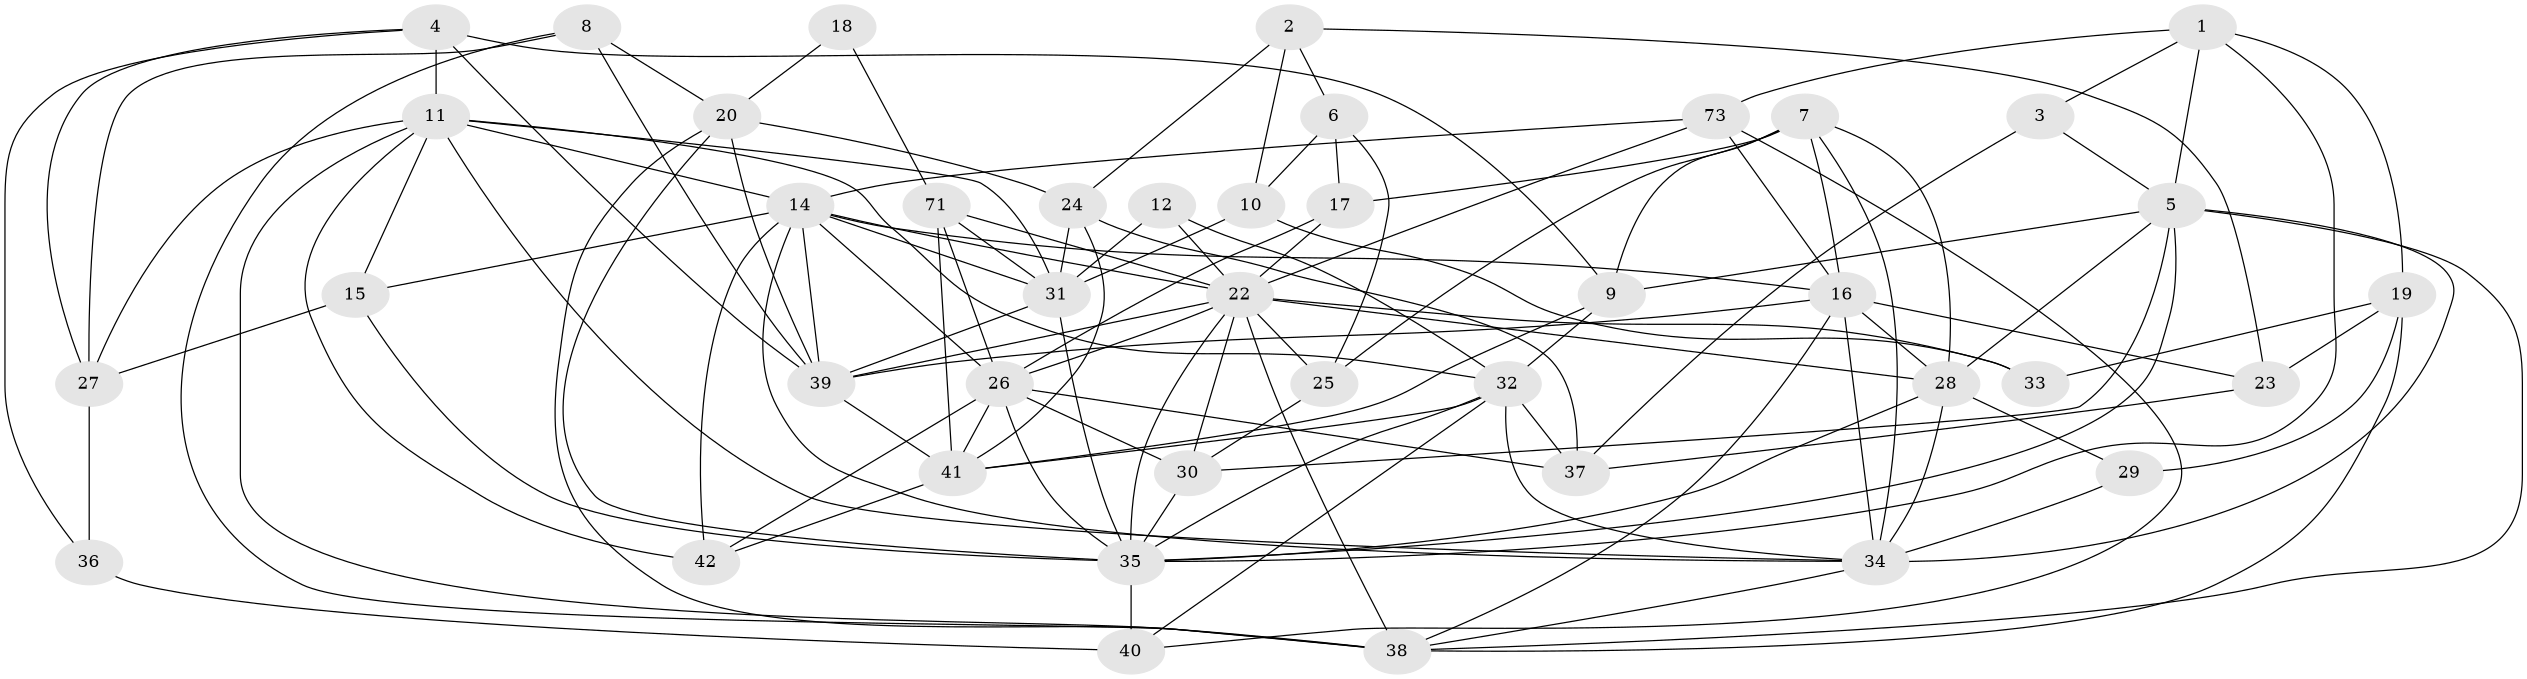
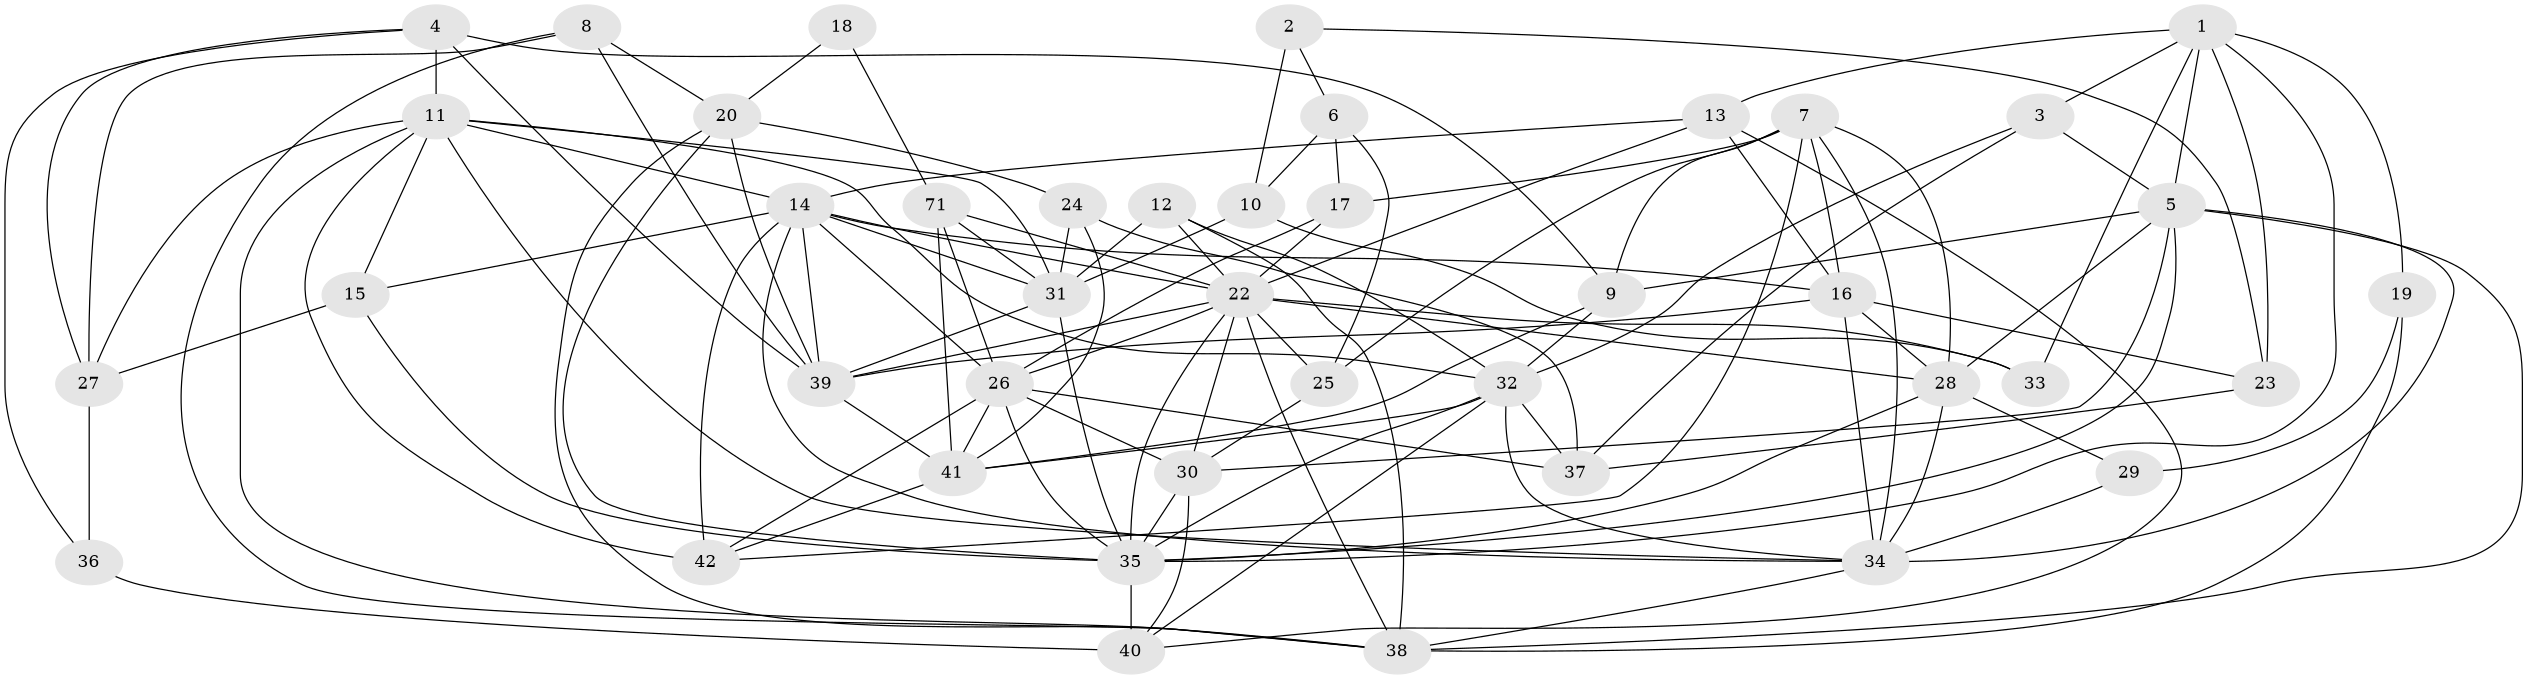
edge "2" -- "24": removed
node "73": label "73" -> "13"
edge "3" -- "32": added
edge "19" -- "33": now "1" -- "33"
edge "19" -- "23": now "1" -- "23"
edge "16" -- "38": now "12" -- "38"
edge "7" -- "42": added
edge "30" -- "40": added
